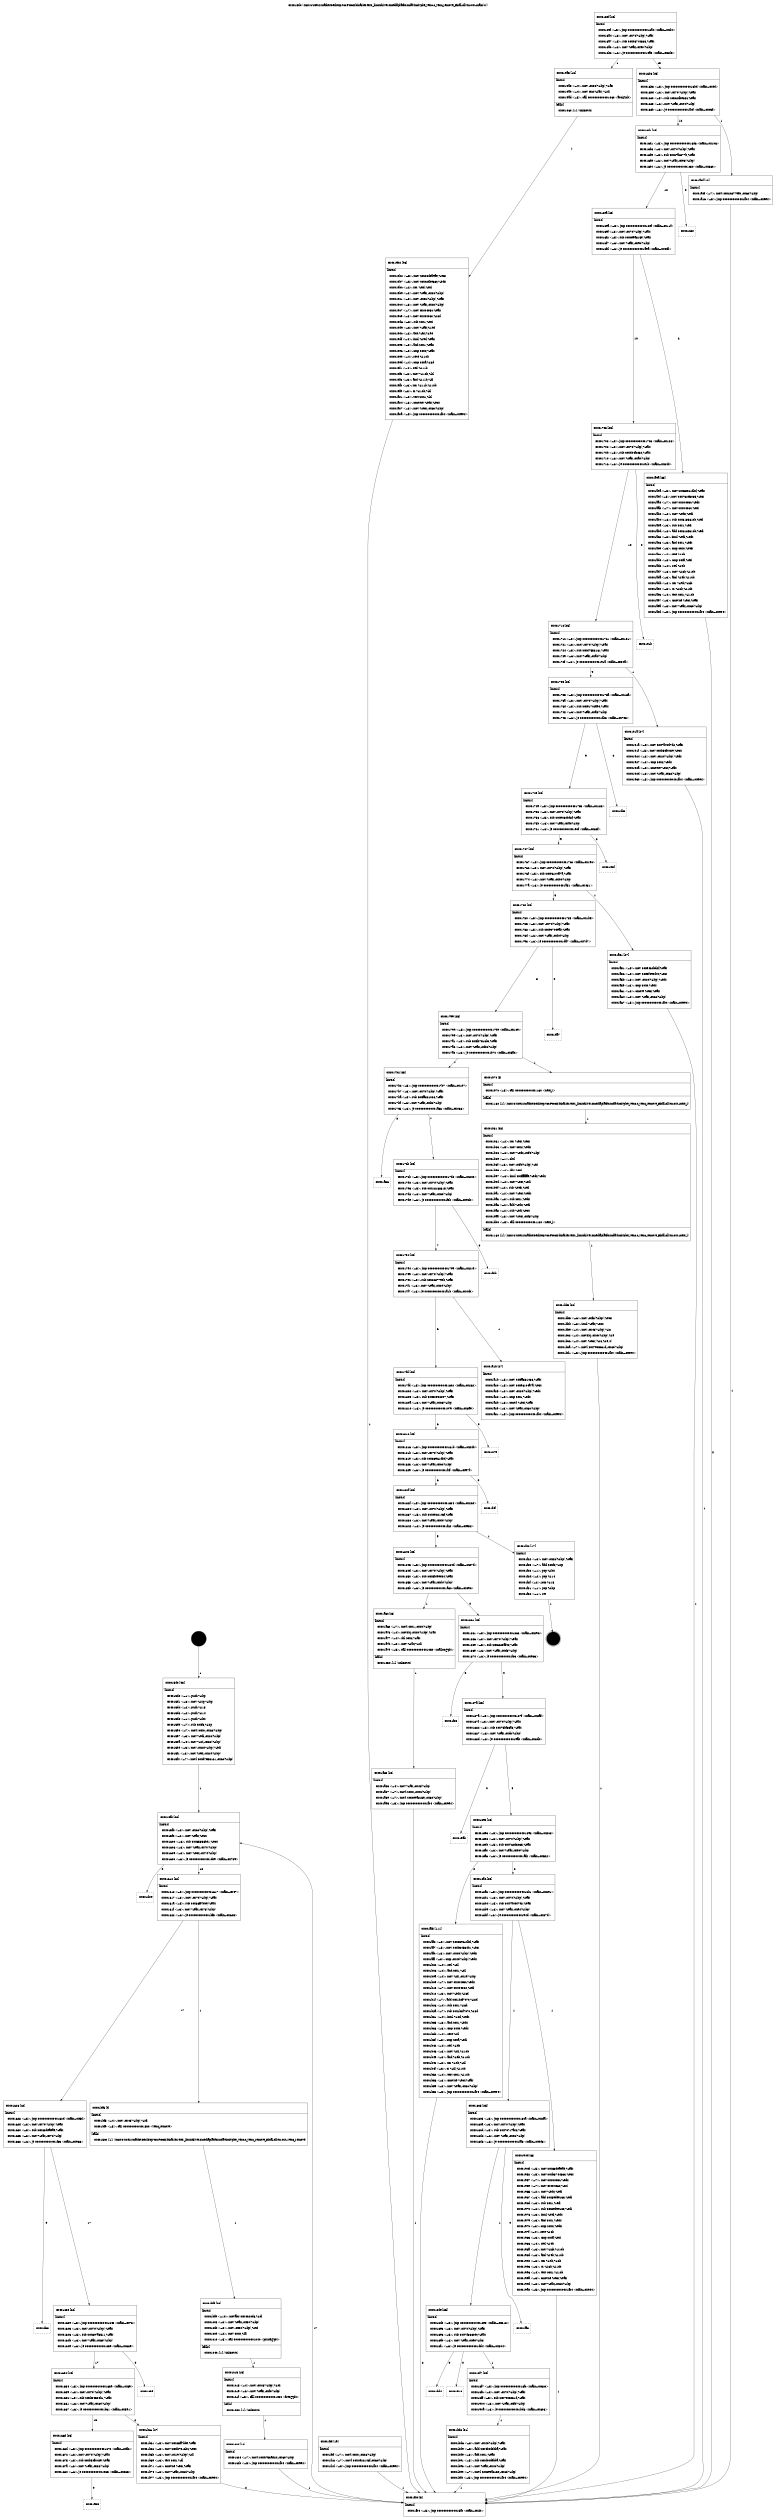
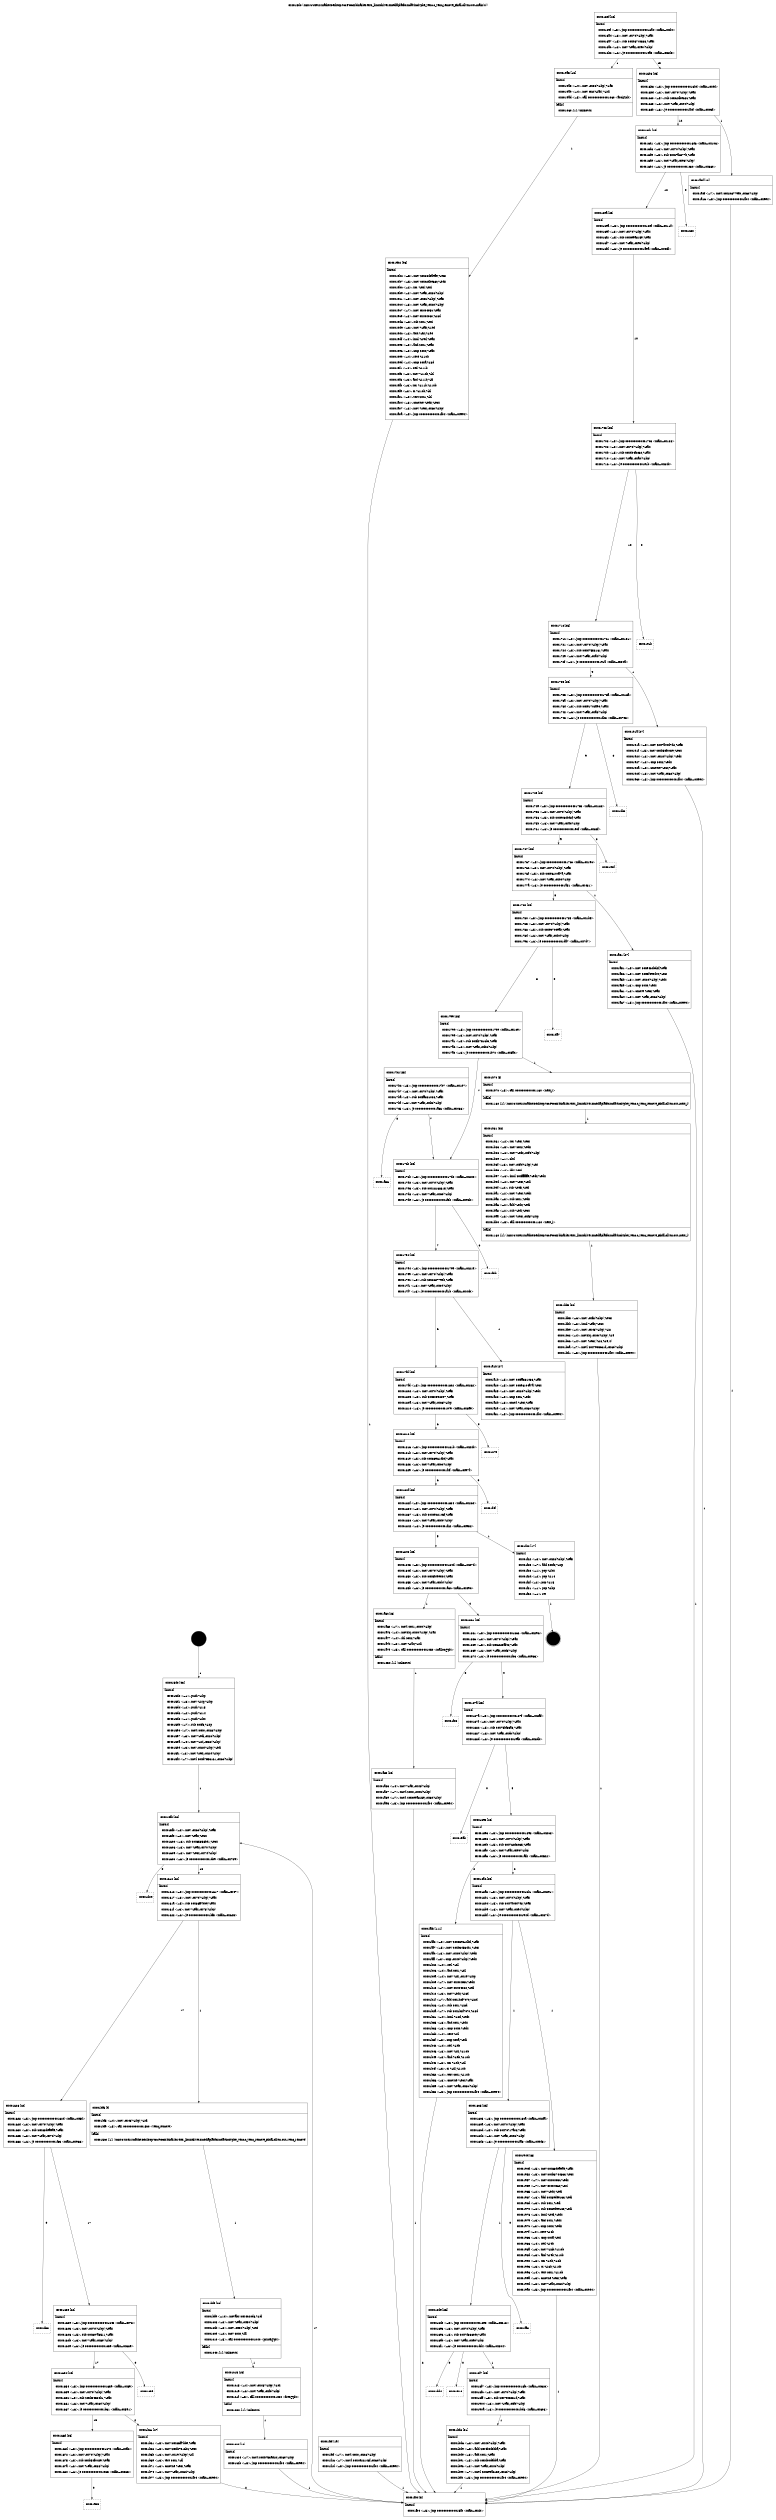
node "0x401a9a [88]": removed
edge "0x401799 [25]" -> "0x4017b2 [25]": now "0x401799 [25]" -> "0x4017cb [25]"
